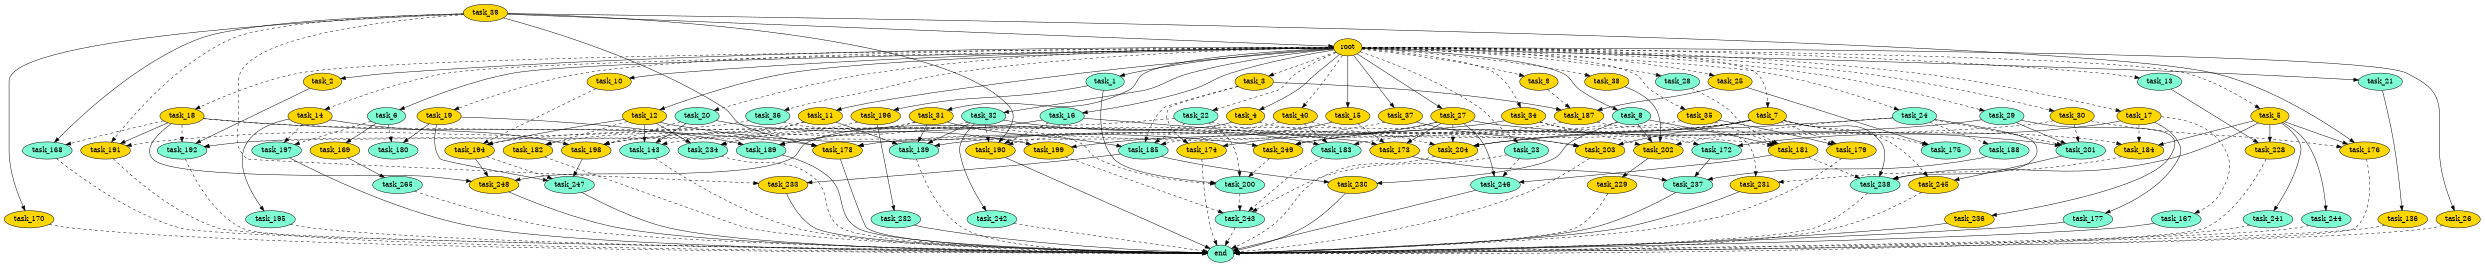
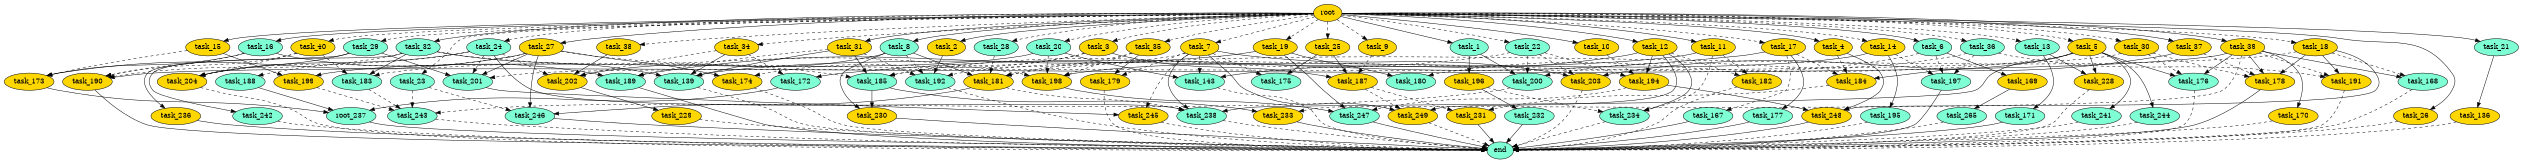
edge "task_39" -> "root": reversed
edge "task_36" -> "task_197": added
node "task_171": added
edge "task_18" -> "task_192": now "task_5" -> "task_192"
node "task_176": fillcolor gold -> aquamarine
edge "task_249" -> "task_200": now "task_249" -> "end"
node "task_237": label "task_237" -> "root_237"
